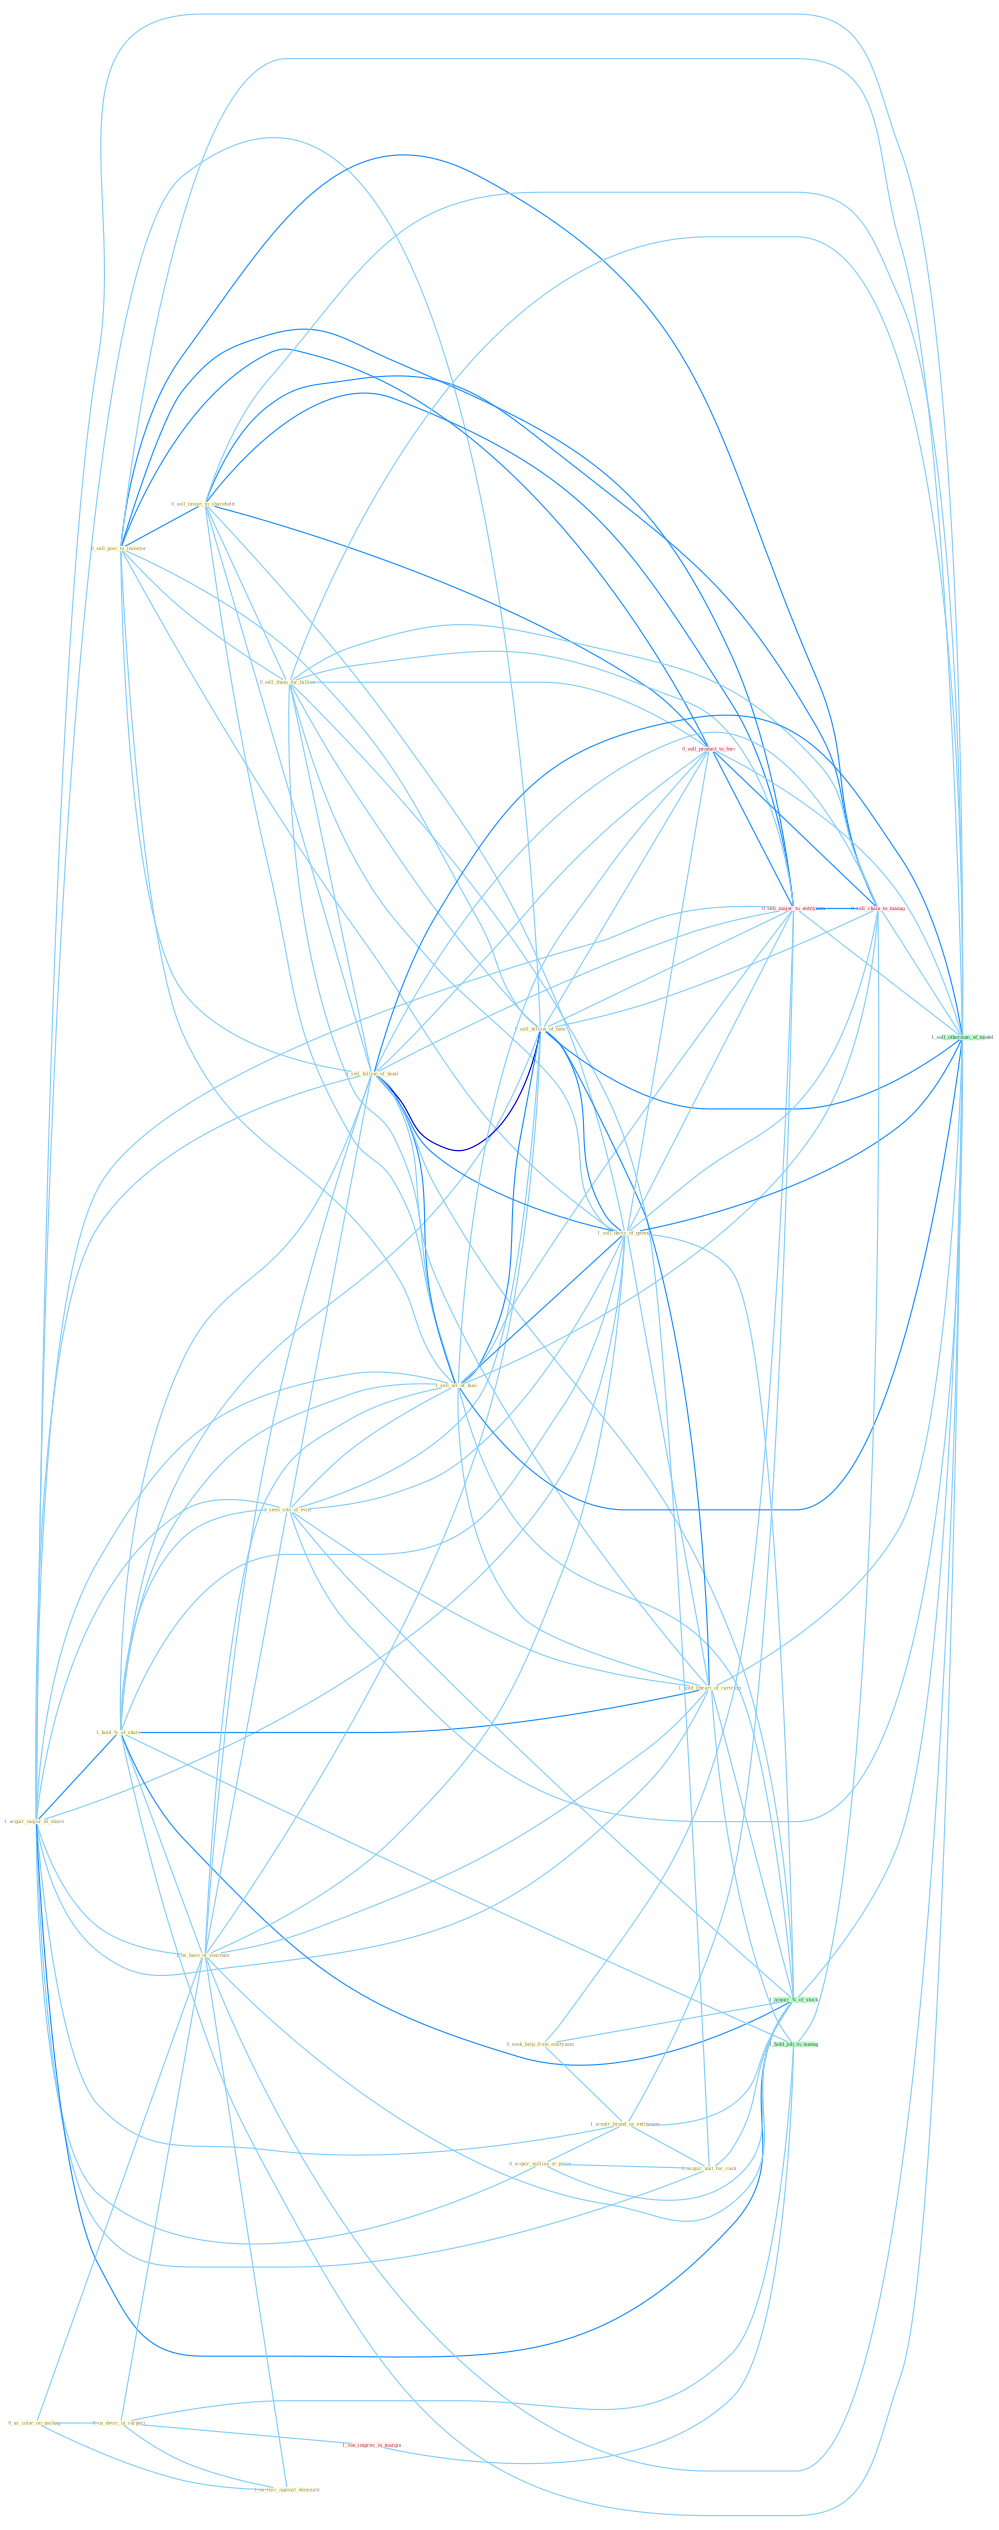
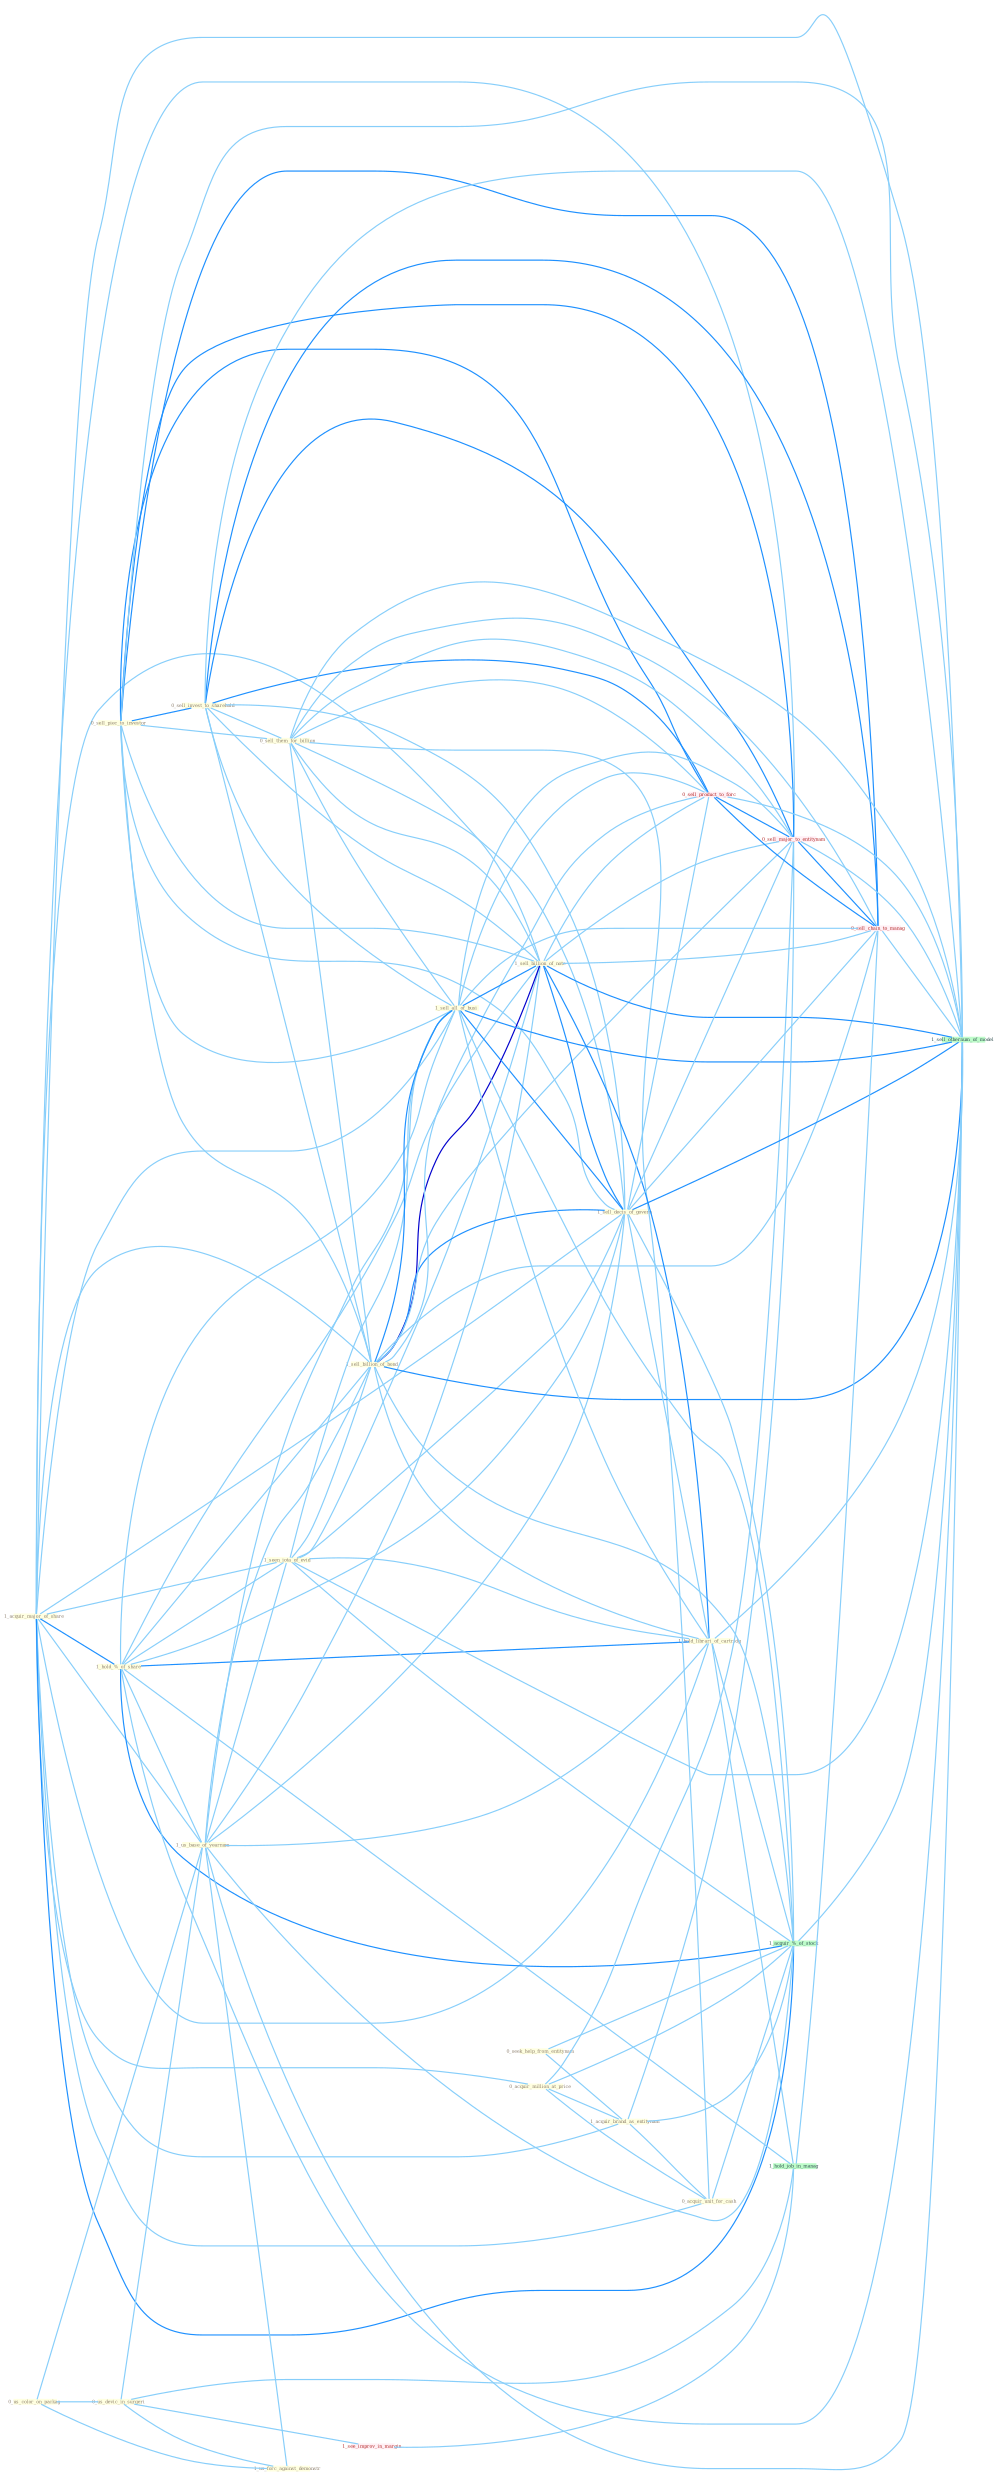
edge "0_sell_invest_to_sharehold" -- "1_sell_billion_of_note": added
edge "0_sell_major_to_entitynam" -- "0_seek_help_from_entitynam": now "0_sell_major_to_entitynam" -- "0_acquir_million_at_price"
node "9_us_devic_in_surgeri": label "9_us_devic_in_surgeri" -> "0_us_devic_in_surgeri"
